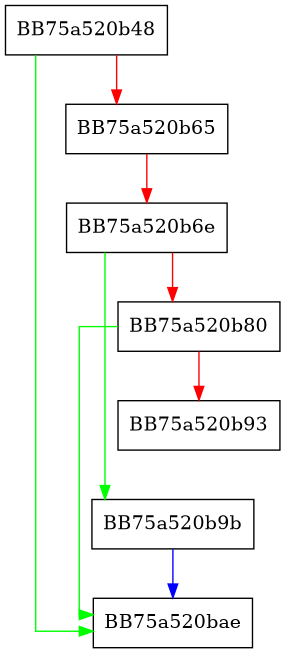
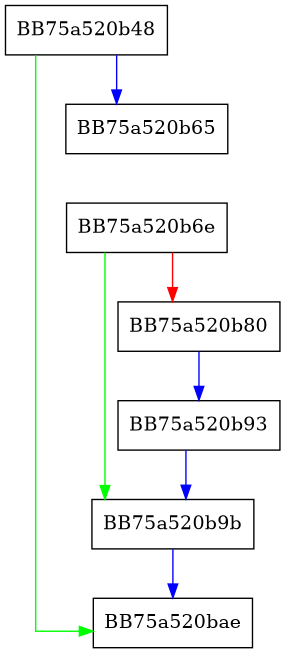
edge "BB75a520b48" -> "BB75a520b65": color red -> blue
edge "BB75a520b65" -> "BB75a520b6e": removed
edge "BB75a520b80" -> "BB75a520b93": color red -> blue
edge "BB75a520b80" -> "BB75a520bae": removed
edge "BB75a520b93" -> "BB75a520b9b": added
